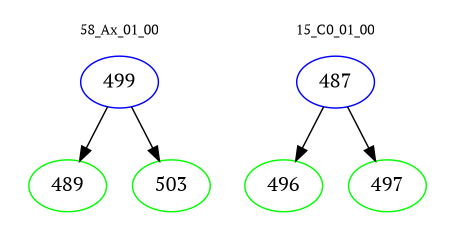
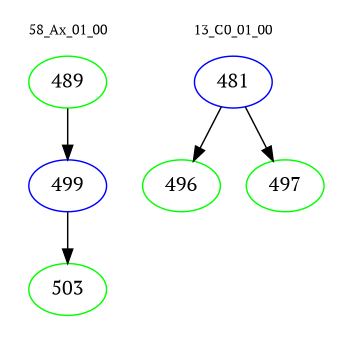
cluster "15_C0_01_00": label "15_C0_01_00" -> "13_C0_01_00"
node "487": label "487" -> "481"
edge "499" -> "489": reversed
